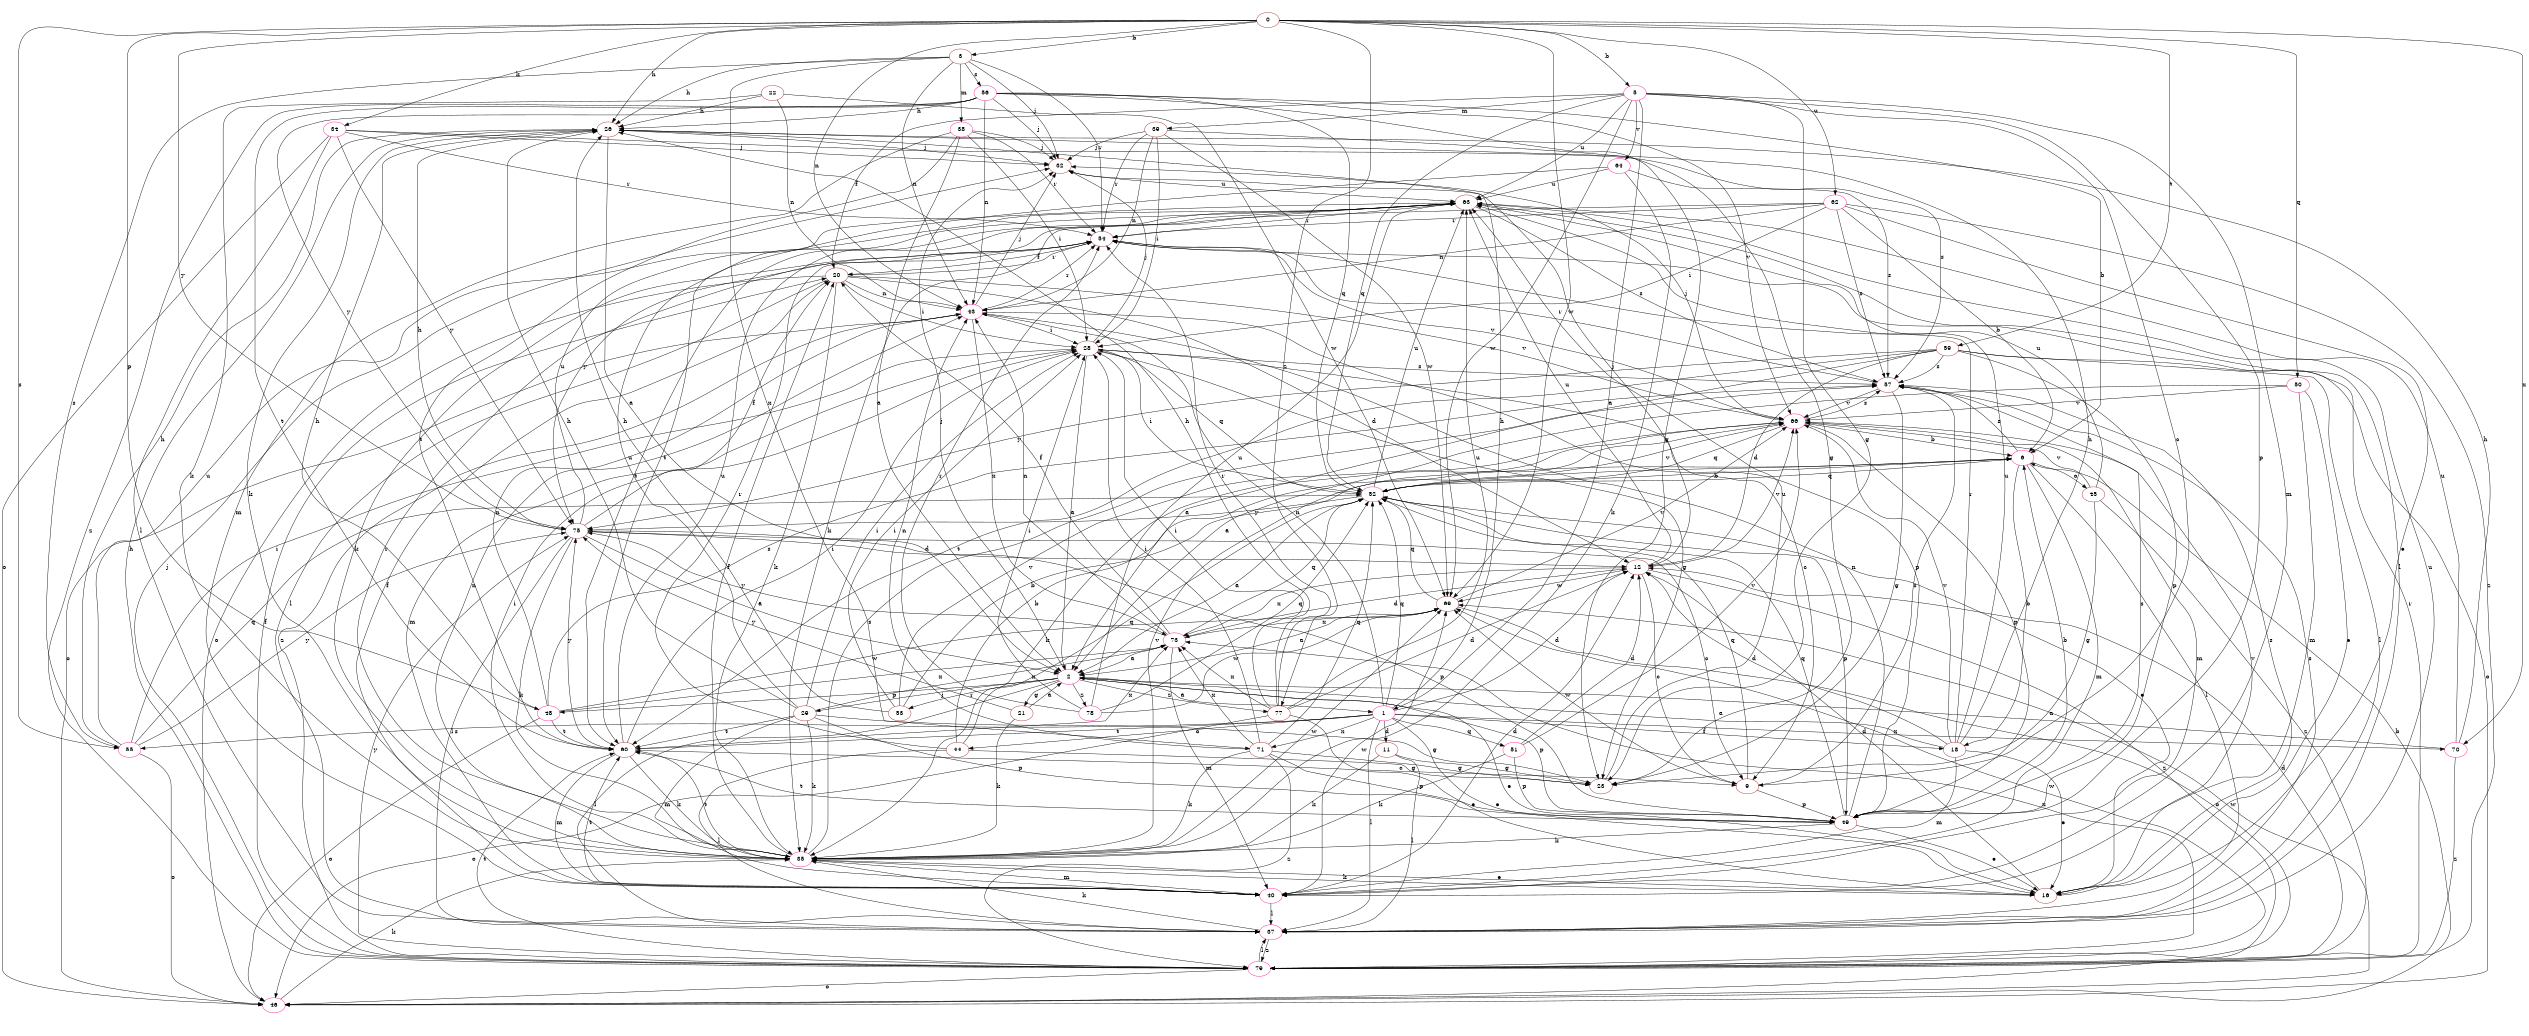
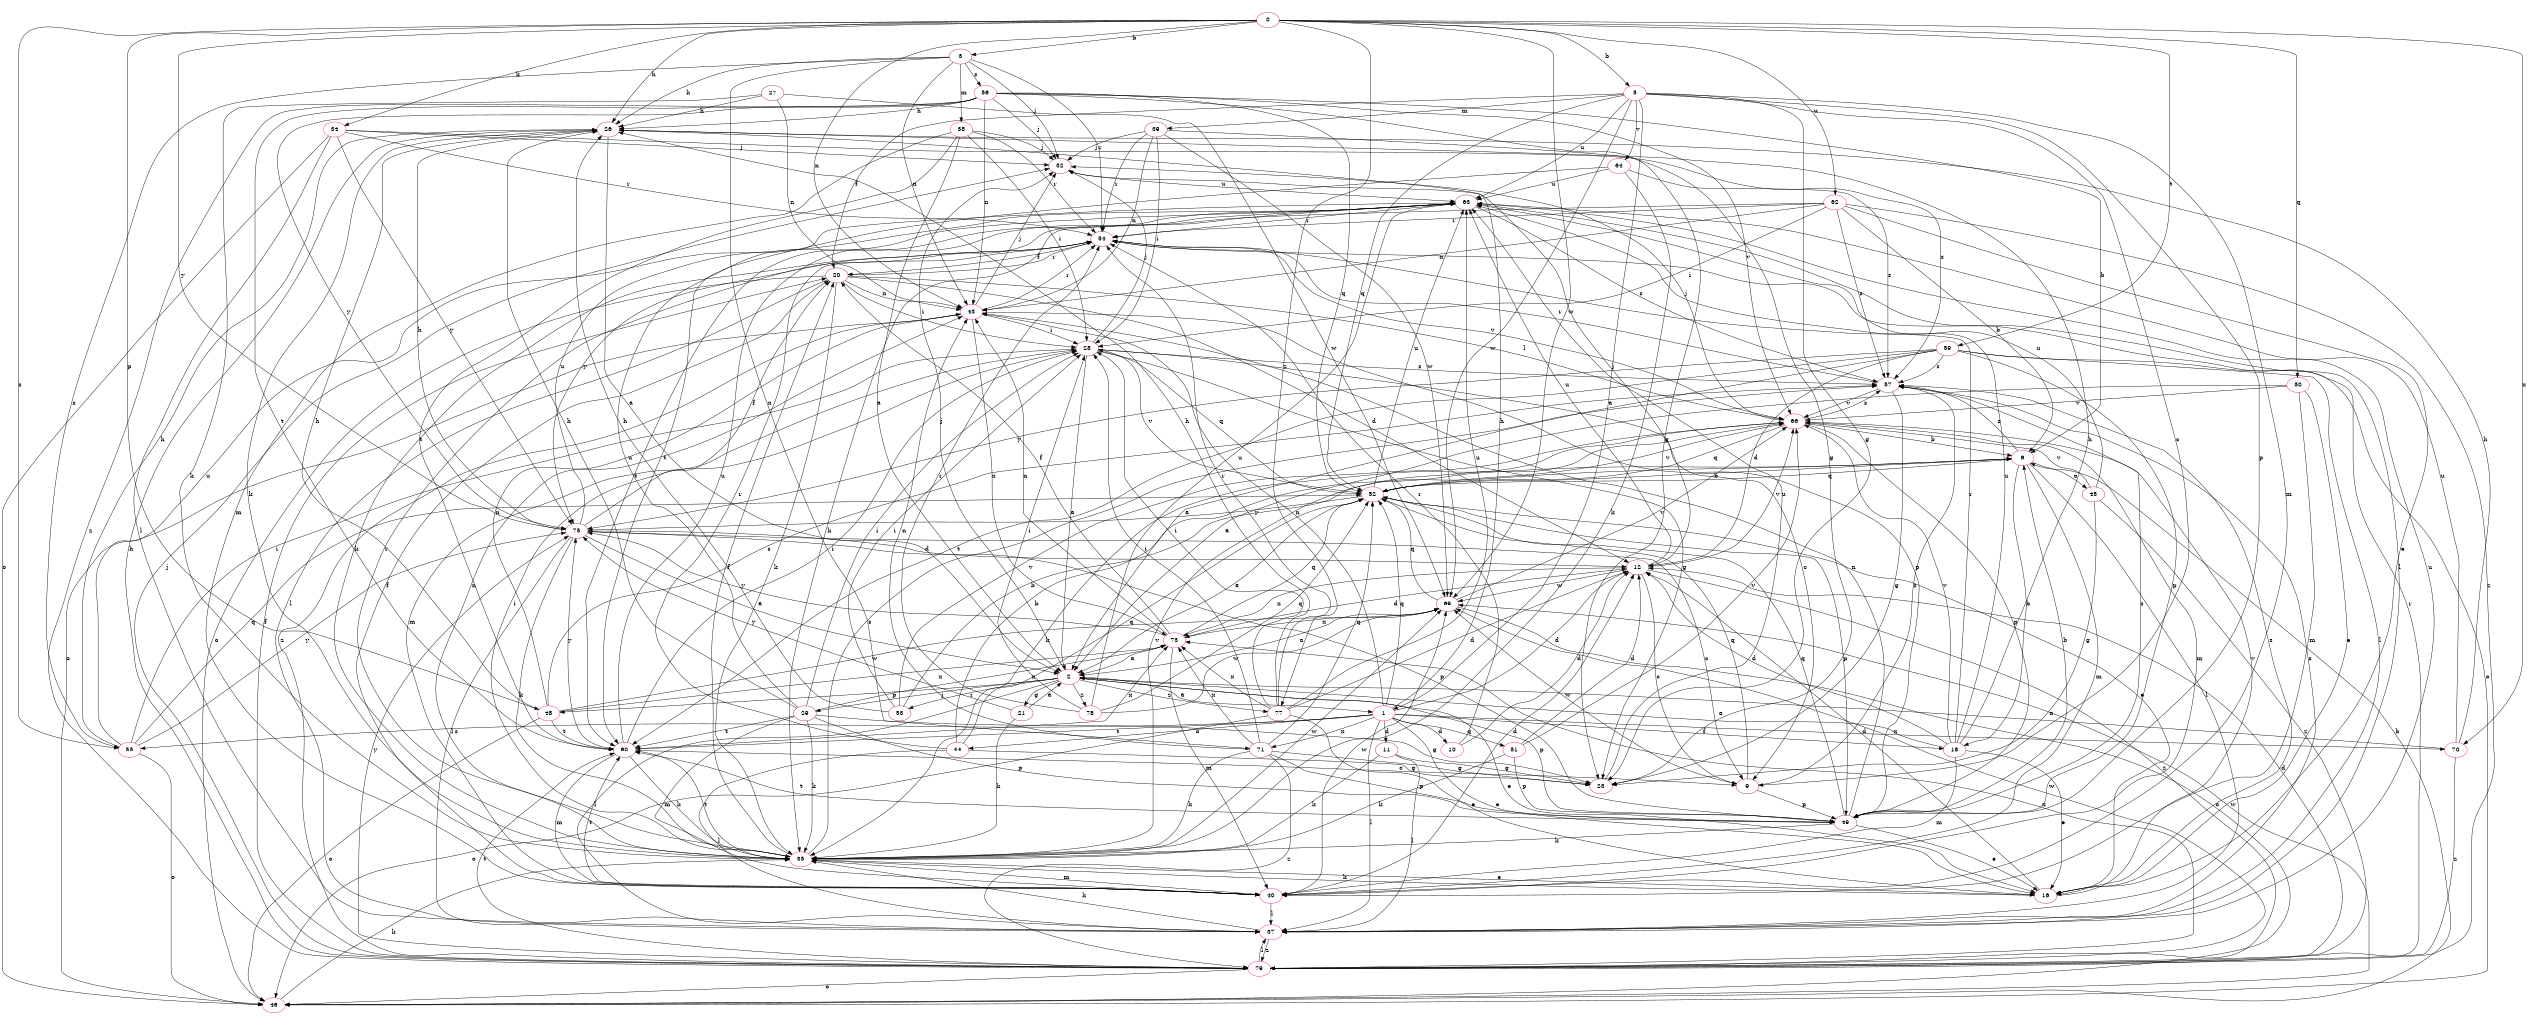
node "22": label "22" -> "27"
edge "26" -> "32": removed, label "j"
edge "20" -> "66": label "v" -> "l"
edge "52" -> "28": label "i" -> "v"
node "10": added
